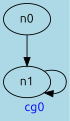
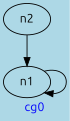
node "n0": label "n0" -> "n2"
